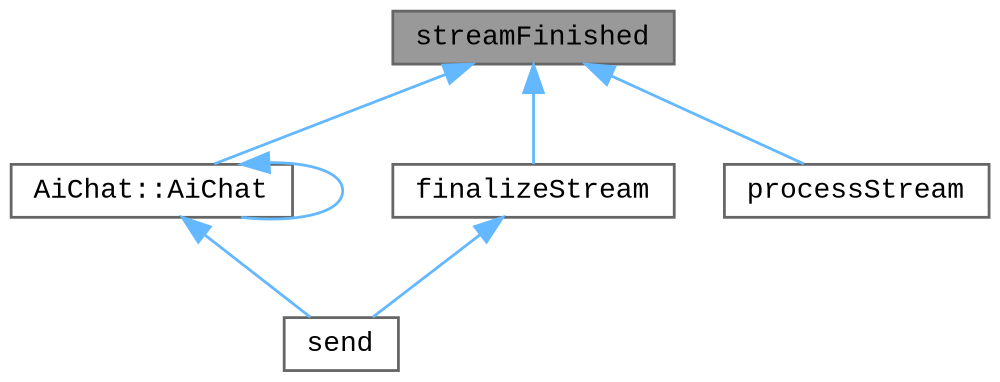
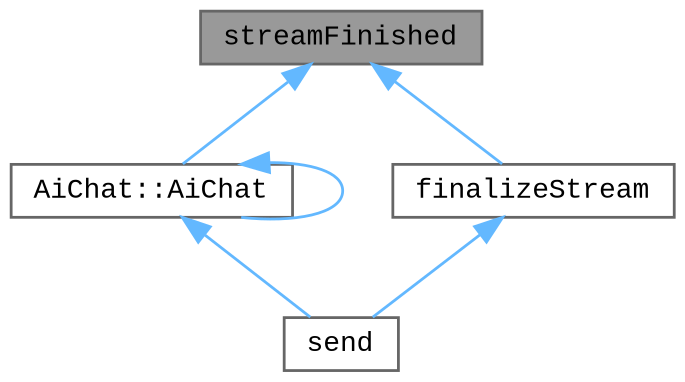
node "processStream": removed
